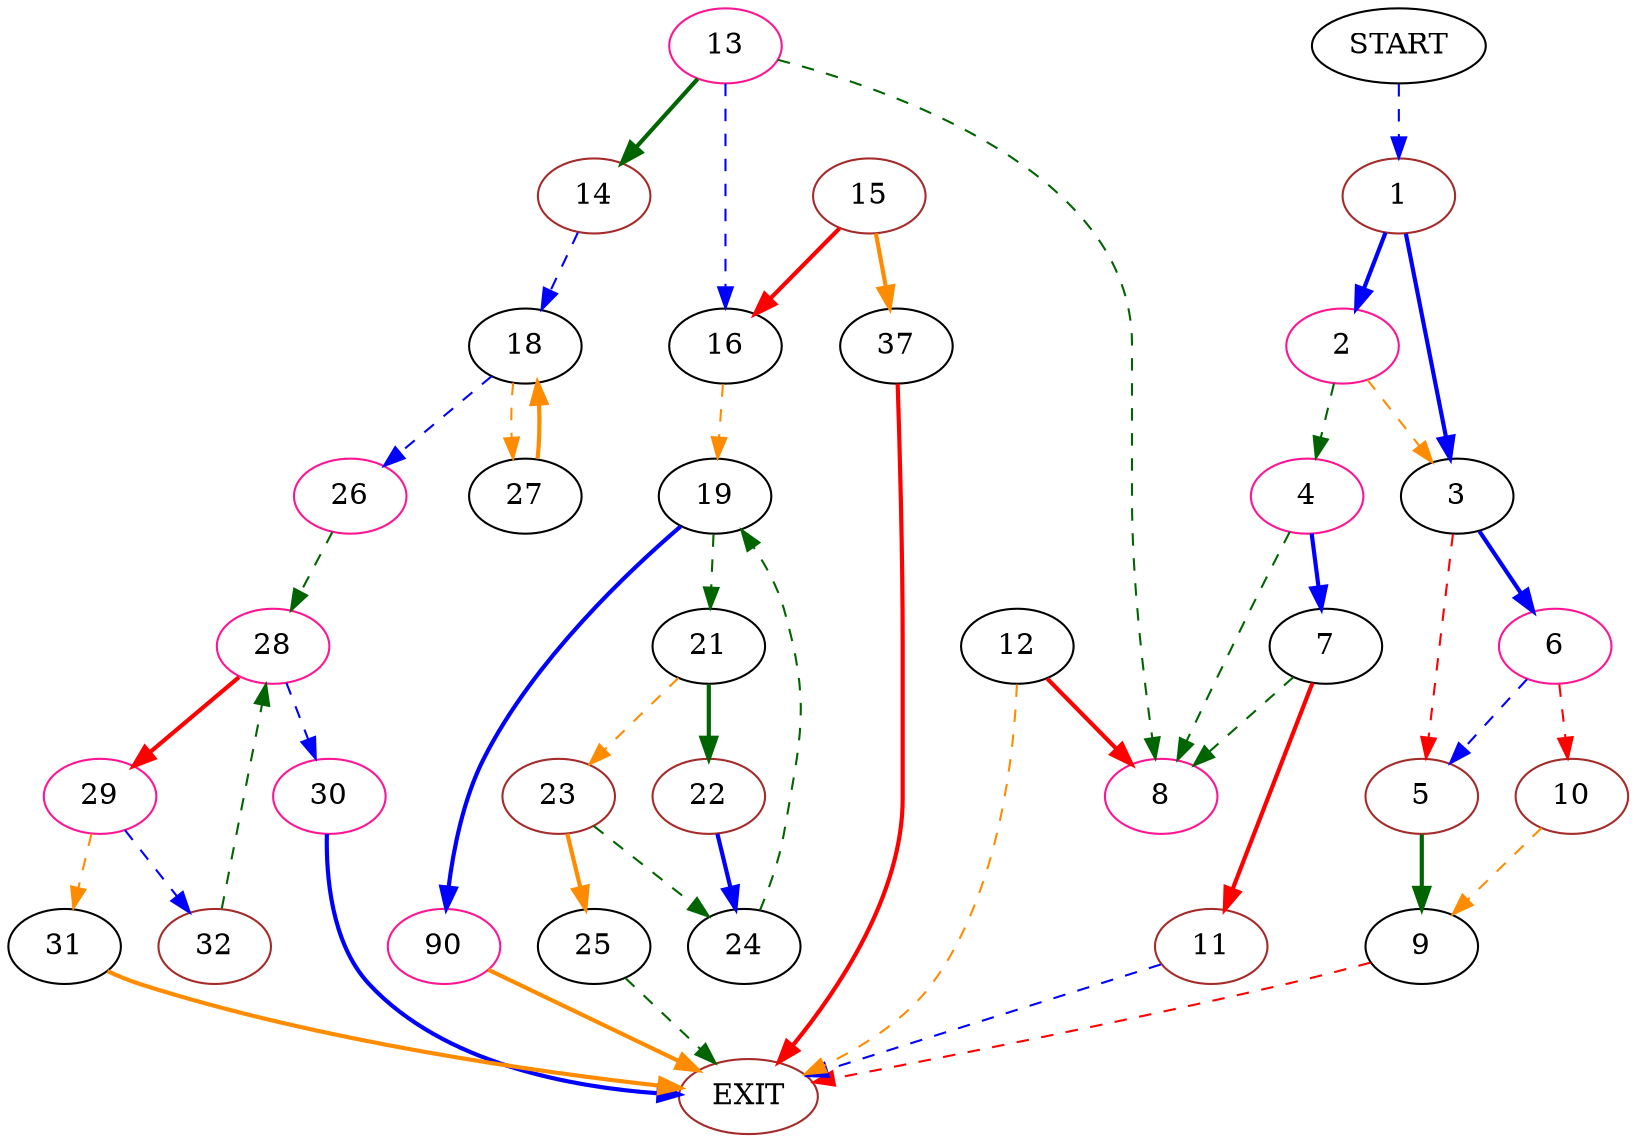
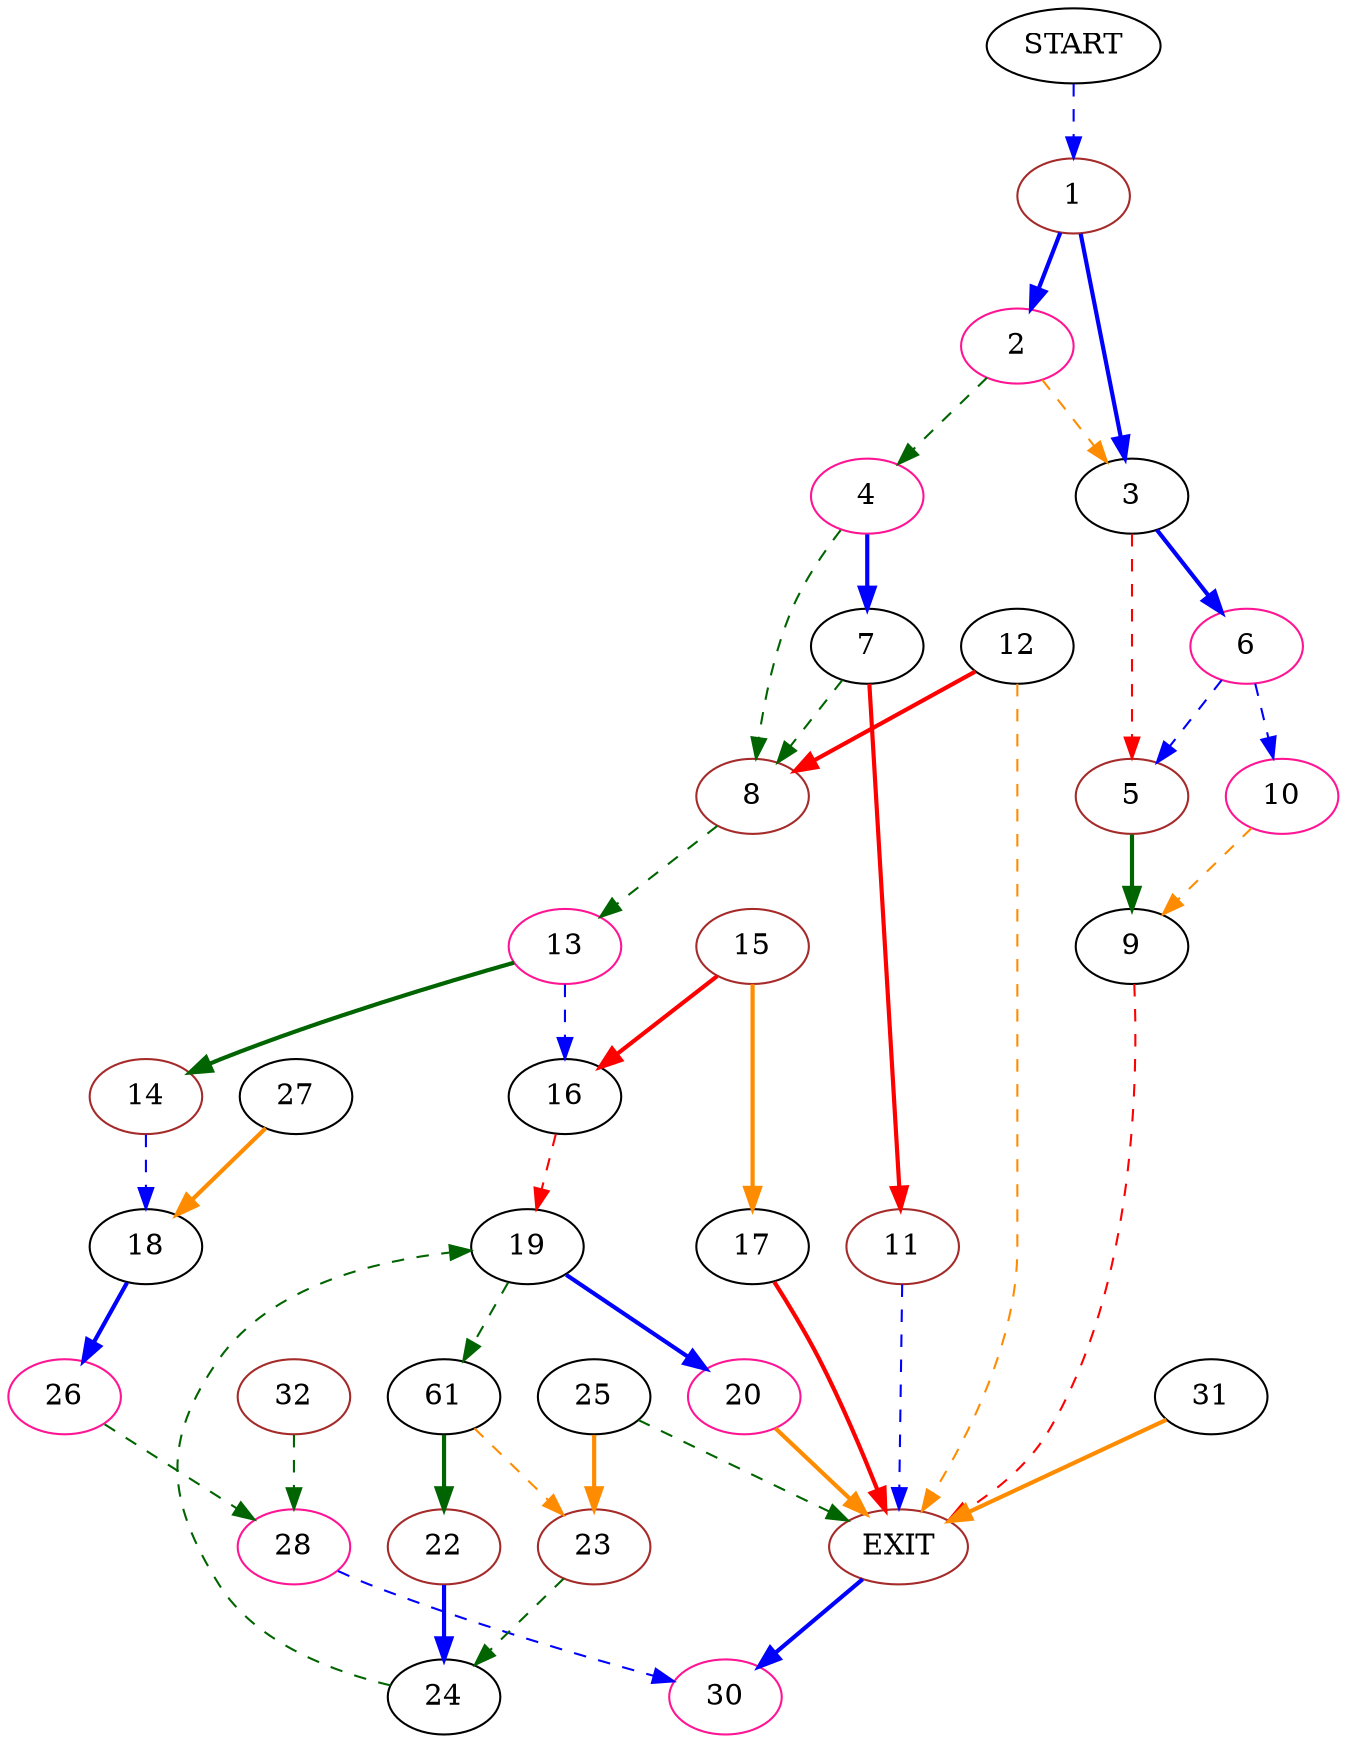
edge "13" -> "8": reversed
node "37": label "37" -> "17"
edge "18" -> "27": removed
edge "16" -> "19": color darkorange -> red
edge "18" -> "26": style dashed -> bold
node "21": label "21" -> "61"
edge "6" -> "10": color red -> blue
node "29": removed
node "8": color deeppink -> brown
node "10": color brown -> deeppink
edge "23" -> "25": reversed
node "90": label "90" -> "20"
edge "30" -> "EXIT": reversed
